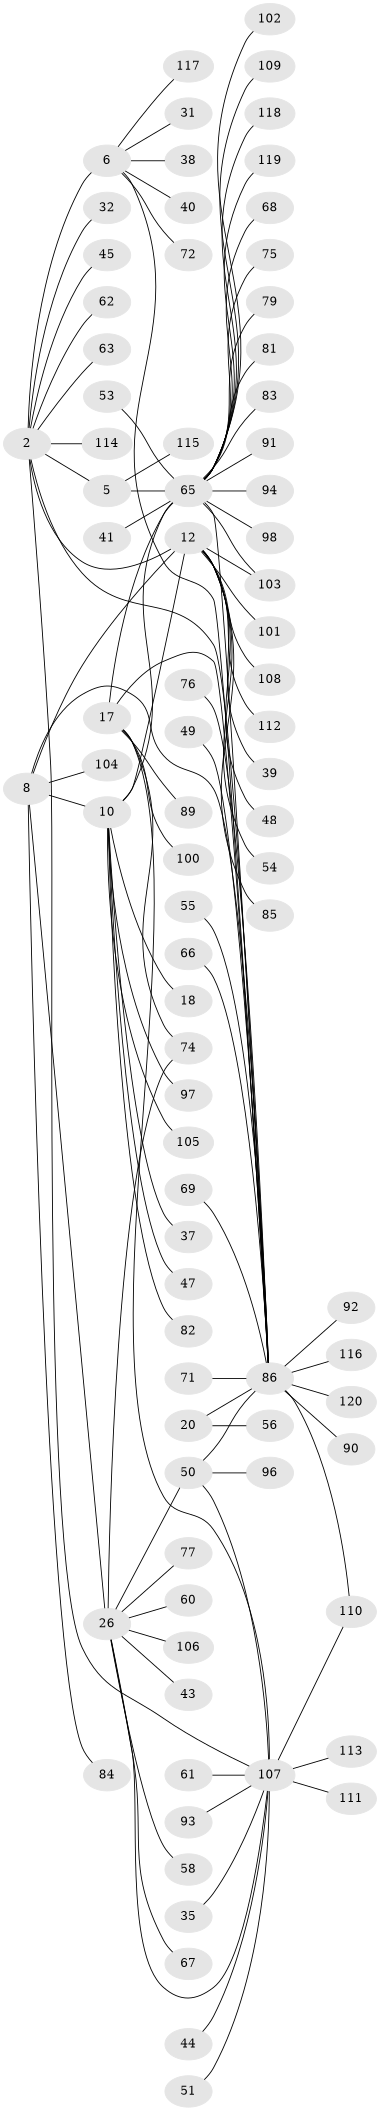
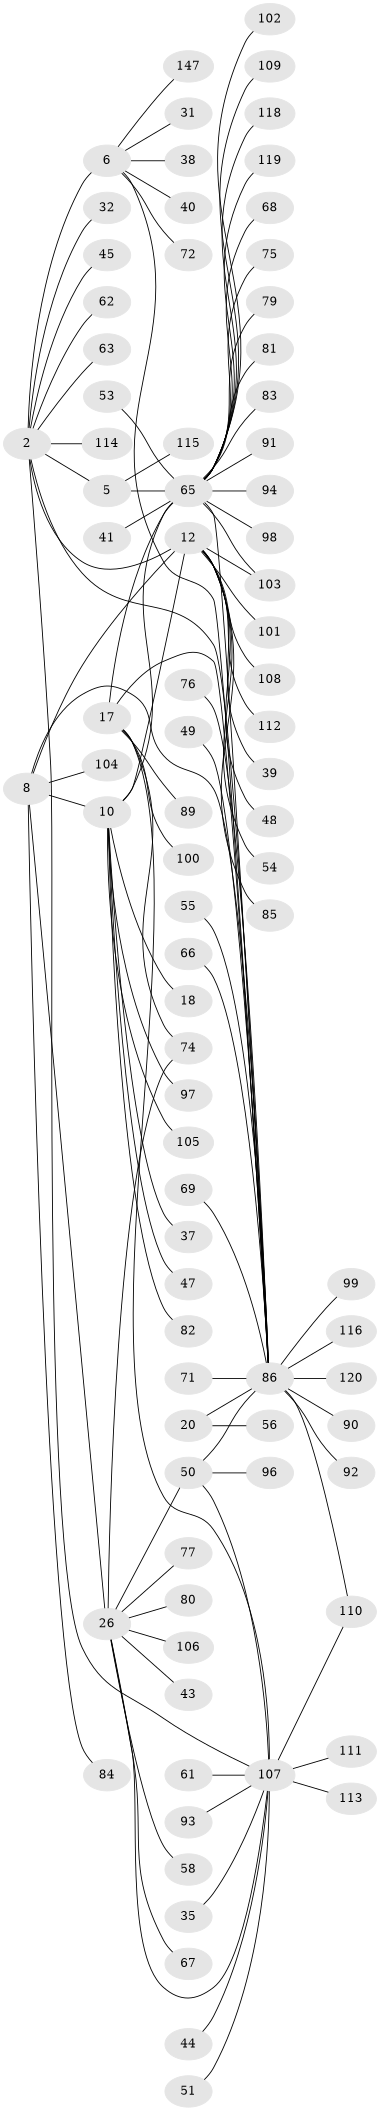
node "117": label "117" -> "147"
node "99": added
node "60": label "60" -> "80"
